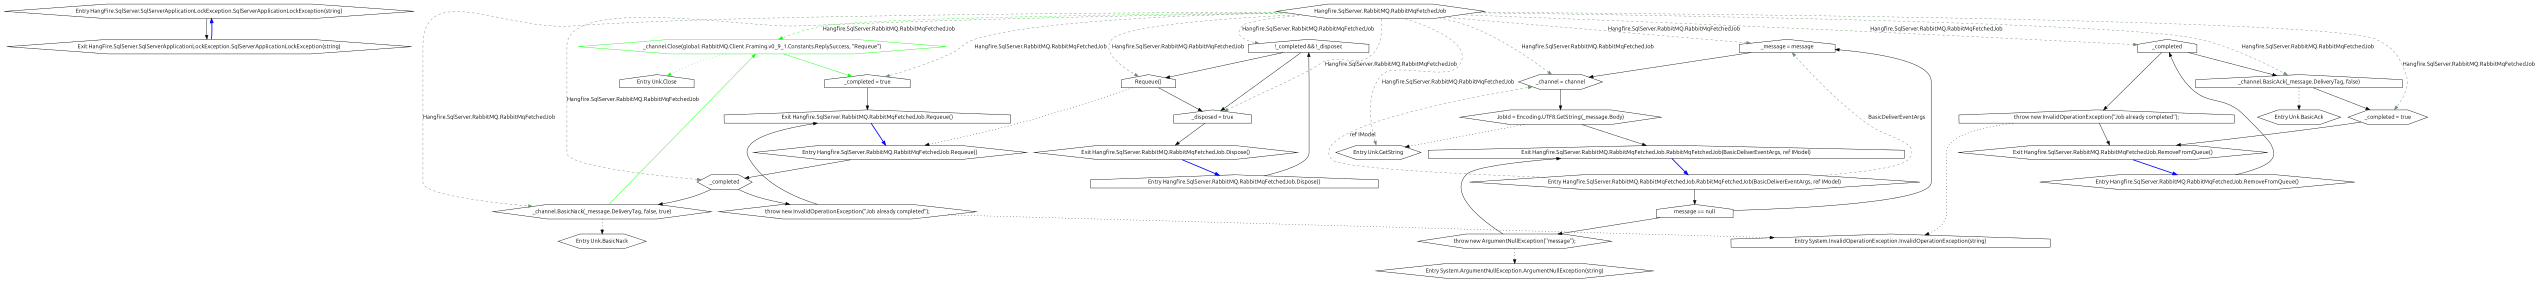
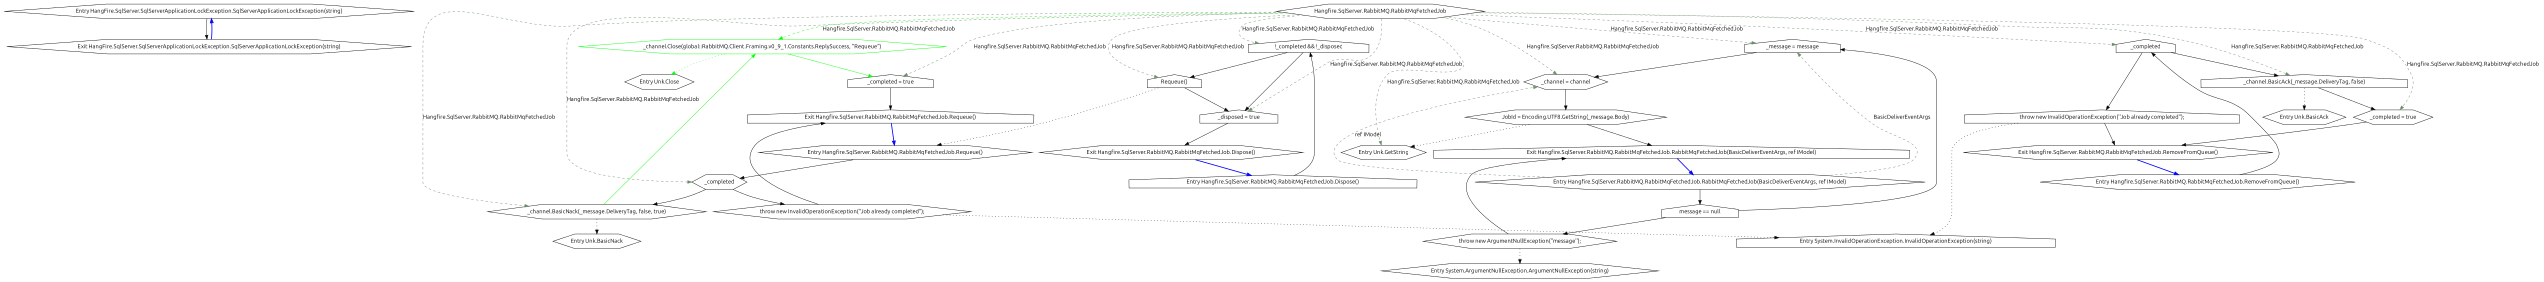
node "Entry Unk.Close": shape house -> hexagon
